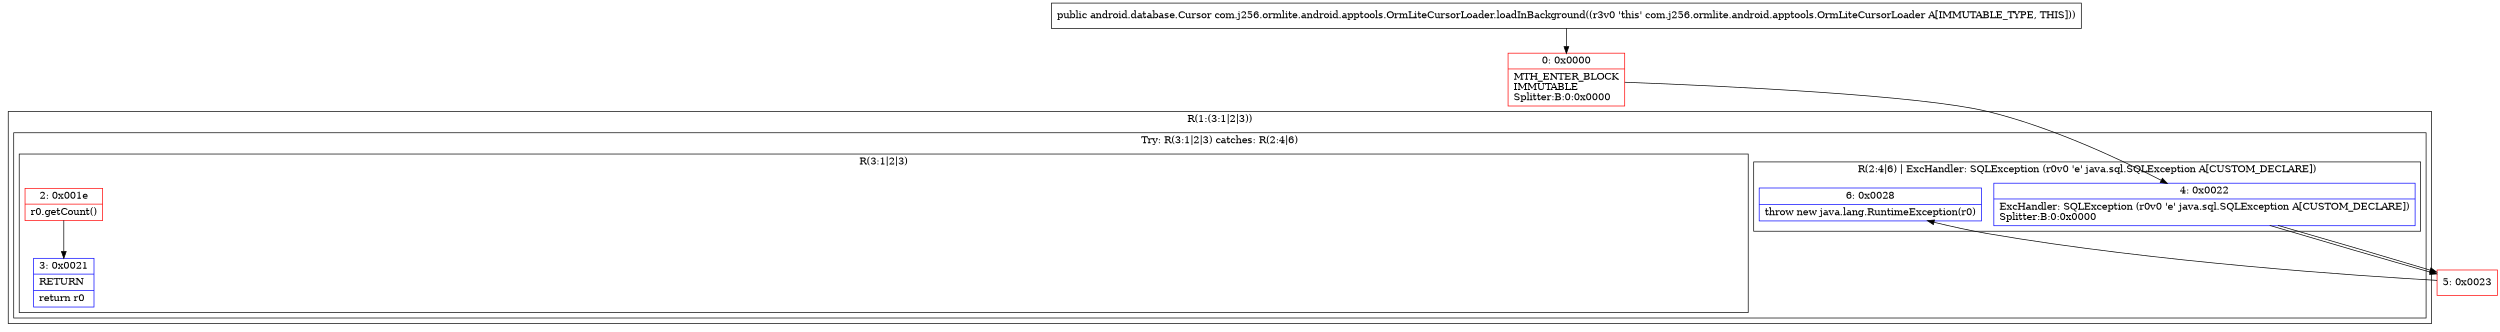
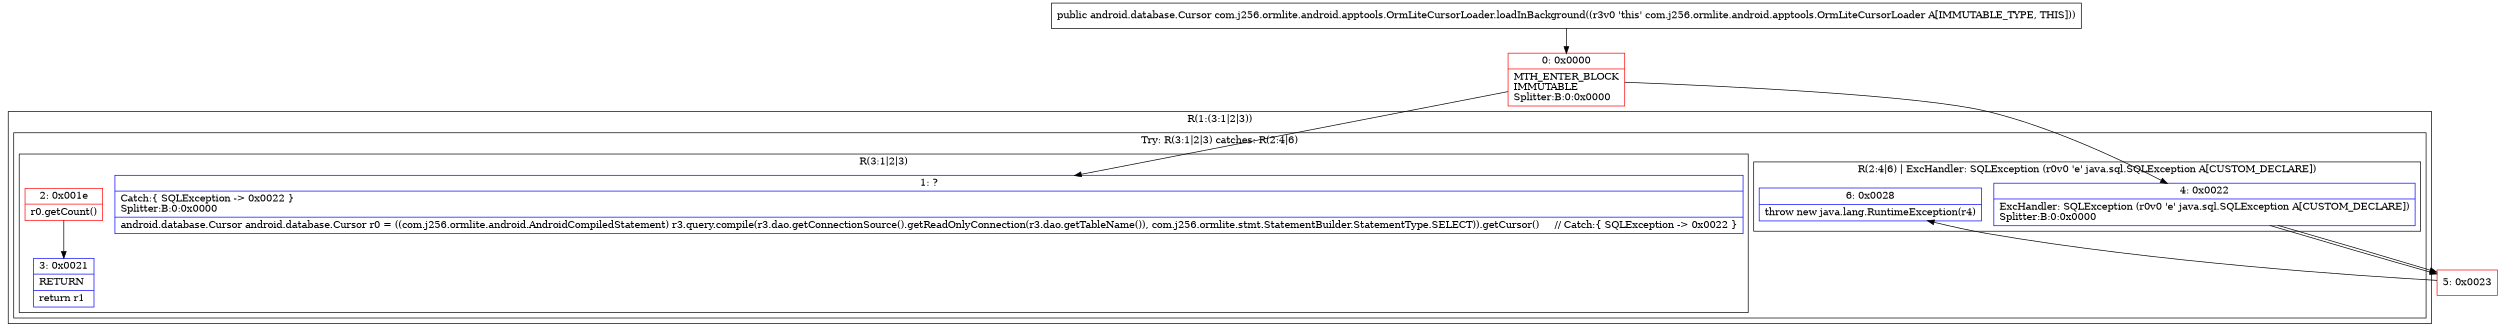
node "1: ?": added
node "6: 0x0028": text "throw new java.lang.RuntimeException(r0)" -> "throw new java.lang.RuntimeException(r4)"
node "3: 0x0021": text "return r0" -> "return r1"
